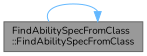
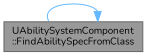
node "FindAbilitySpecFromClass ::FindAbilitySpecFromClass": label "FindAbilitySpecFromClass ::FindAbilitySpecFromClass" -> "UAbilitySystemComponent ::FindAbilitySpecFromClass"
